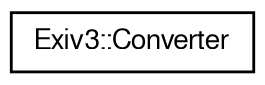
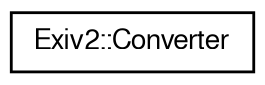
node "Exiv3::Converter": label "Exiv3::Converter" -> "Exiv2::Converter"
